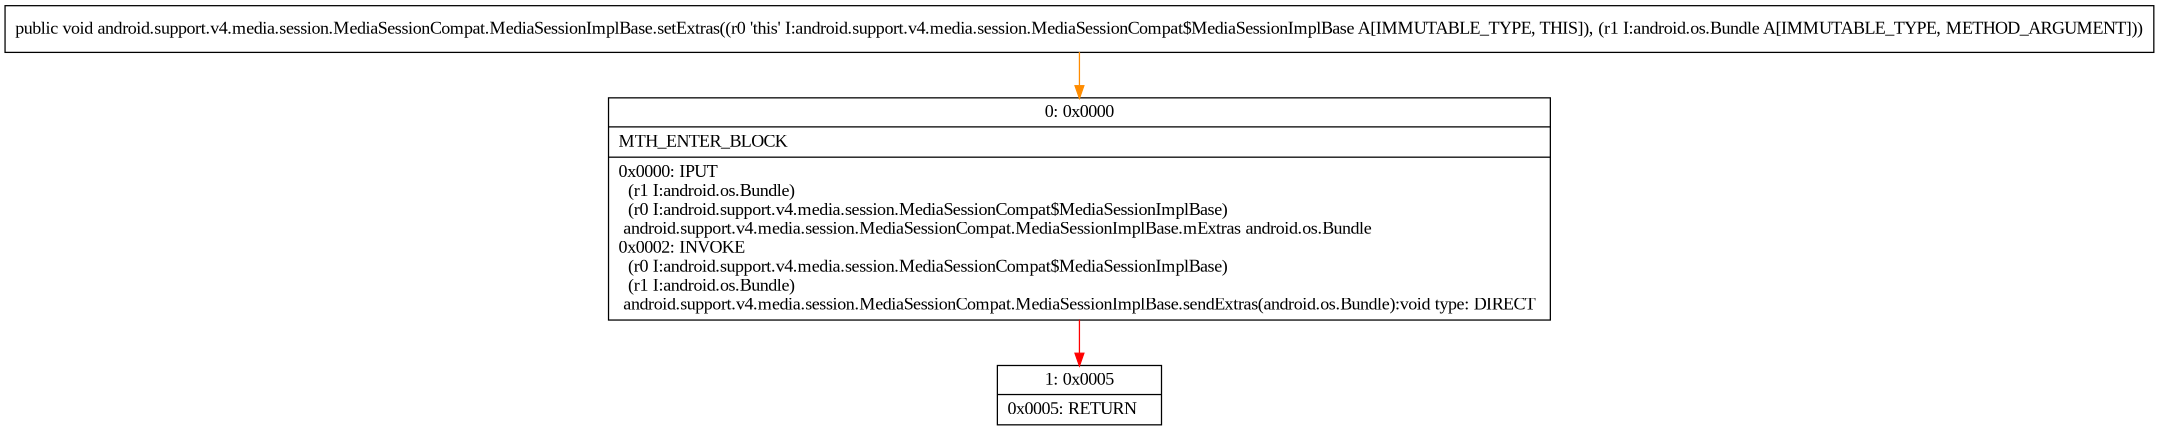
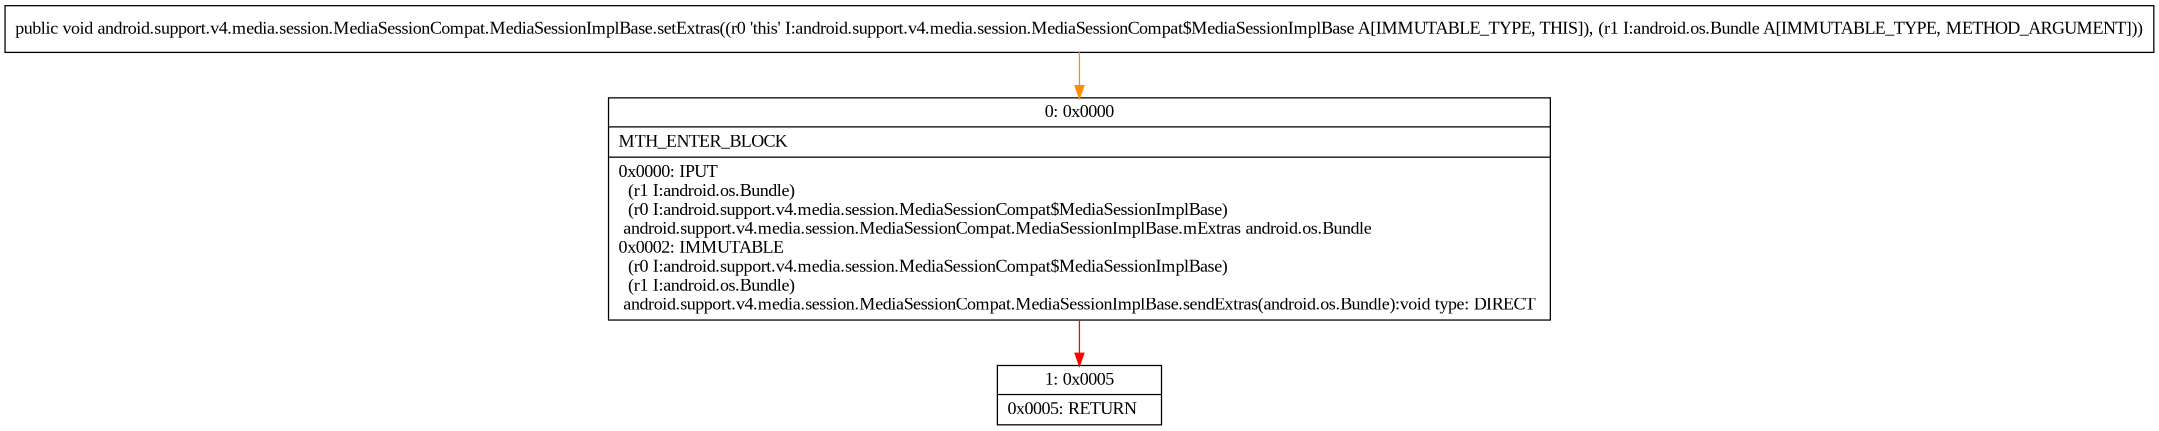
node "0: 0x0000": text "0x0002: INVOKE" -> "0x0002: IMMUTABLE"
